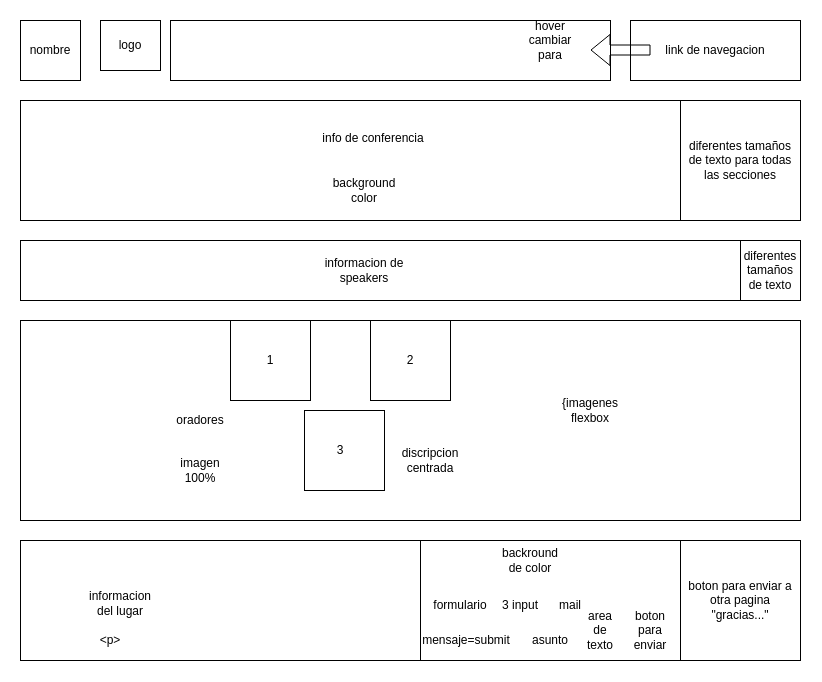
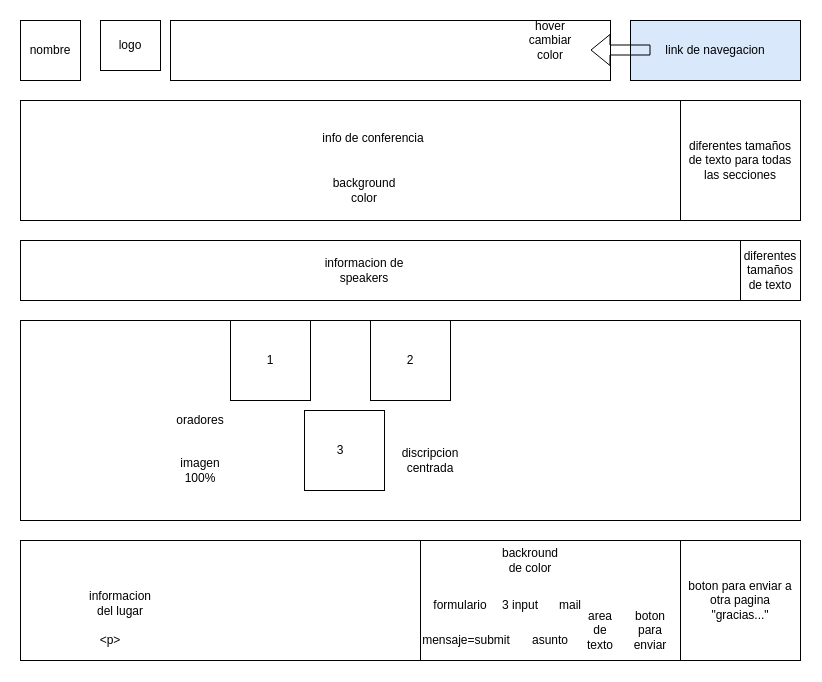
node "hover cambiar para": label "hover cambiar para" -> "hover cambiar color"
node "link de navegacion": fillcolor #ffffff -> #dae8fc
node "{imagenes flexbox": removed
